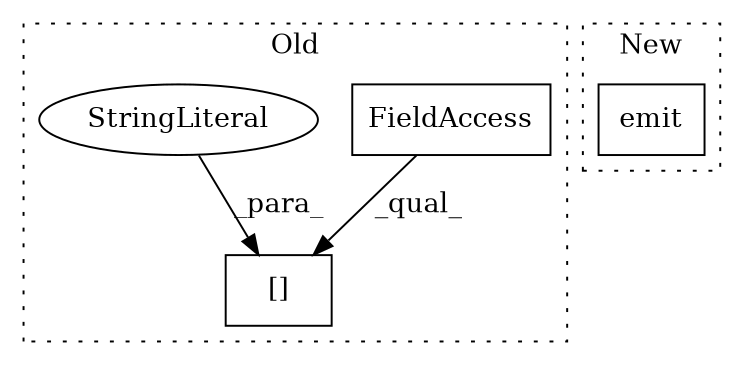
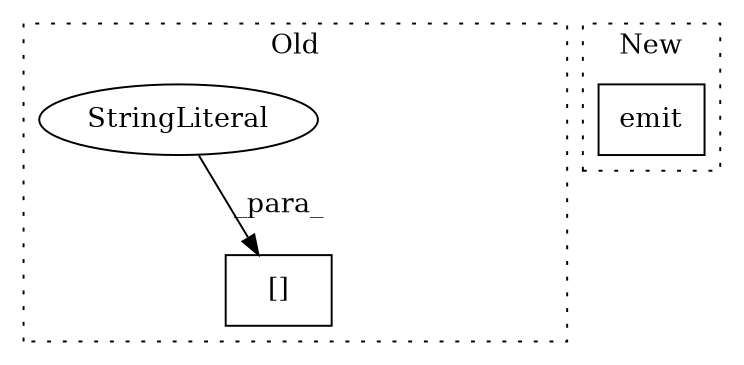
node "FieldAccess": removed
